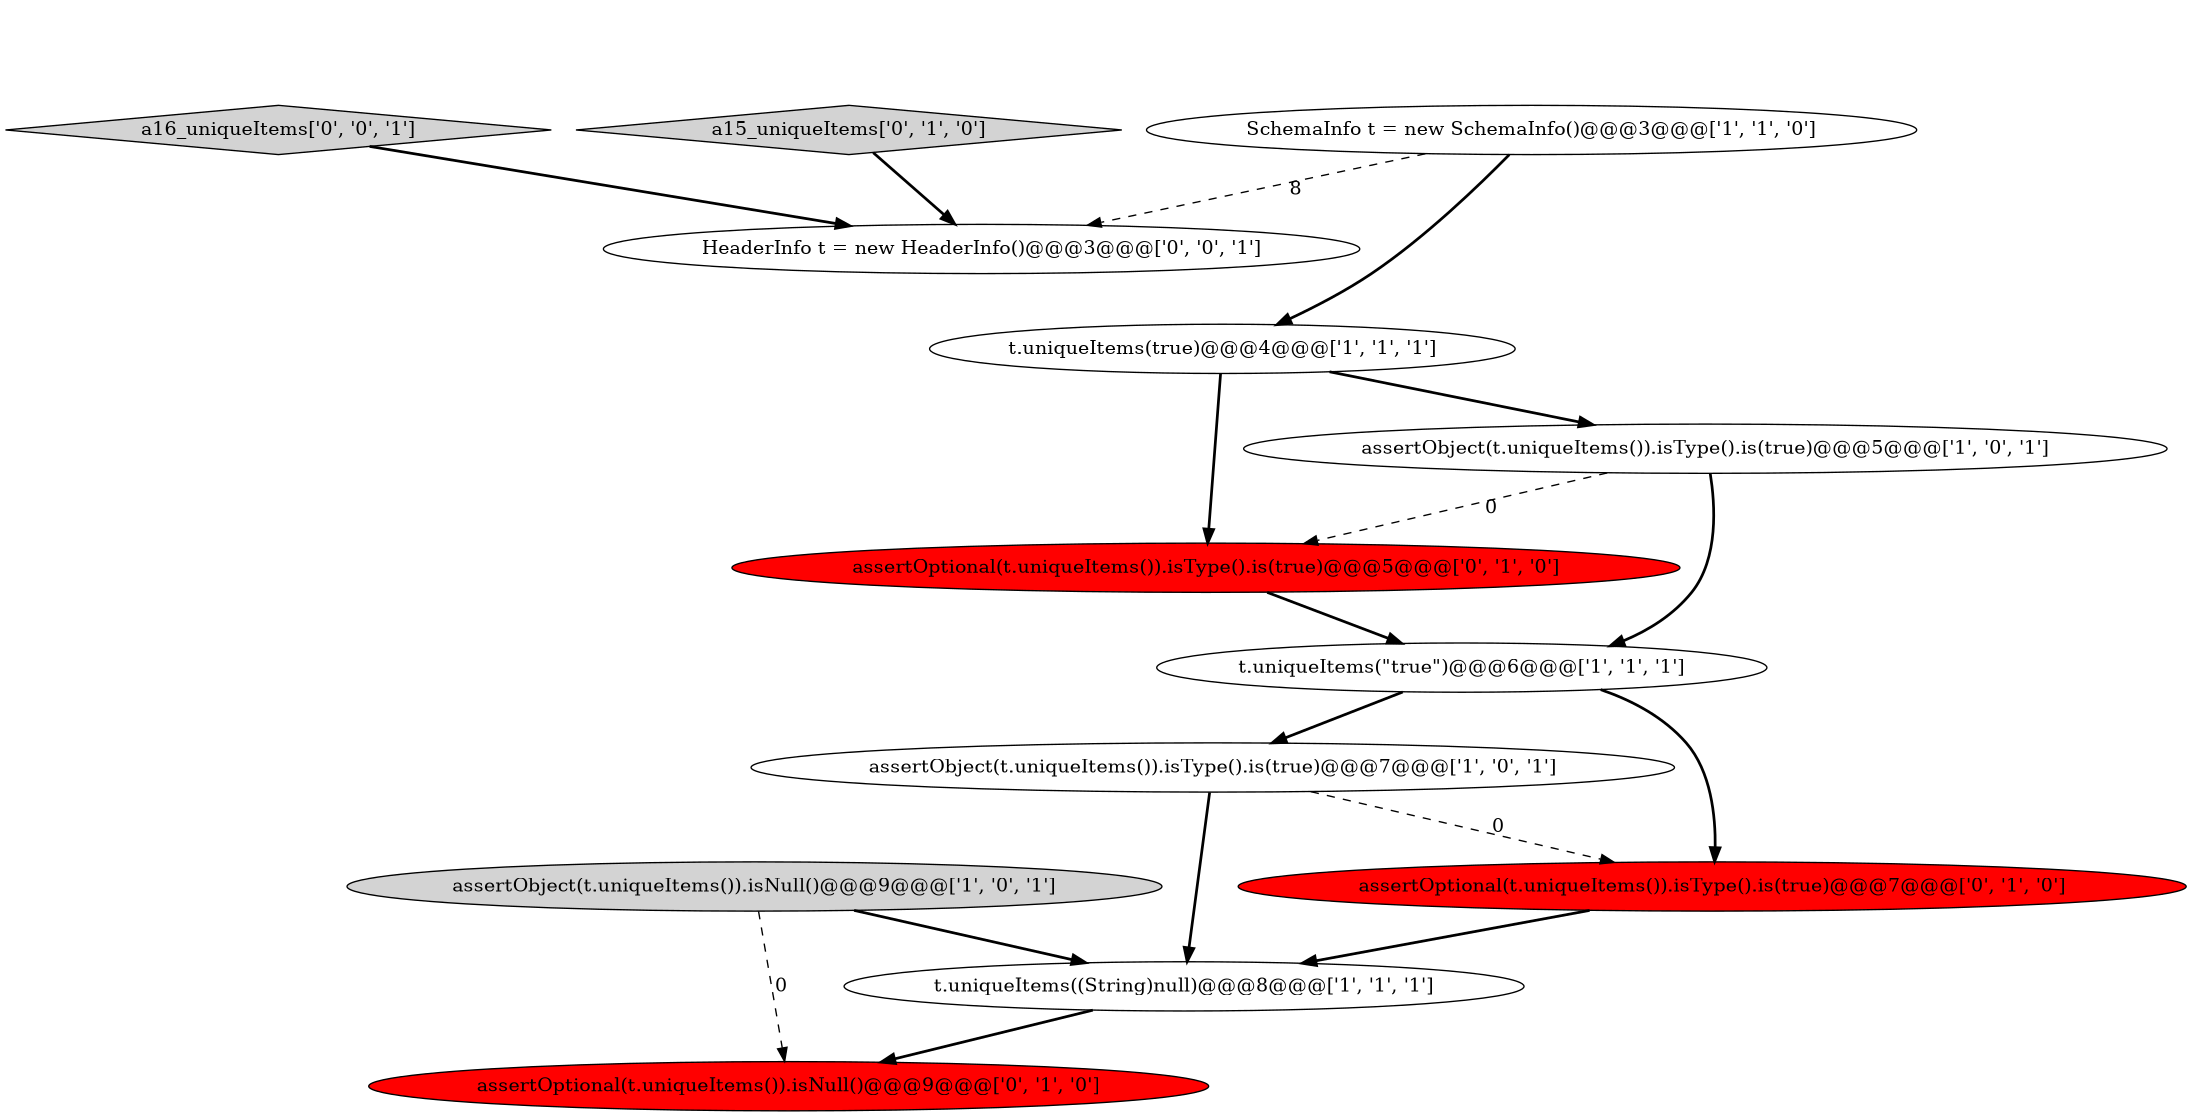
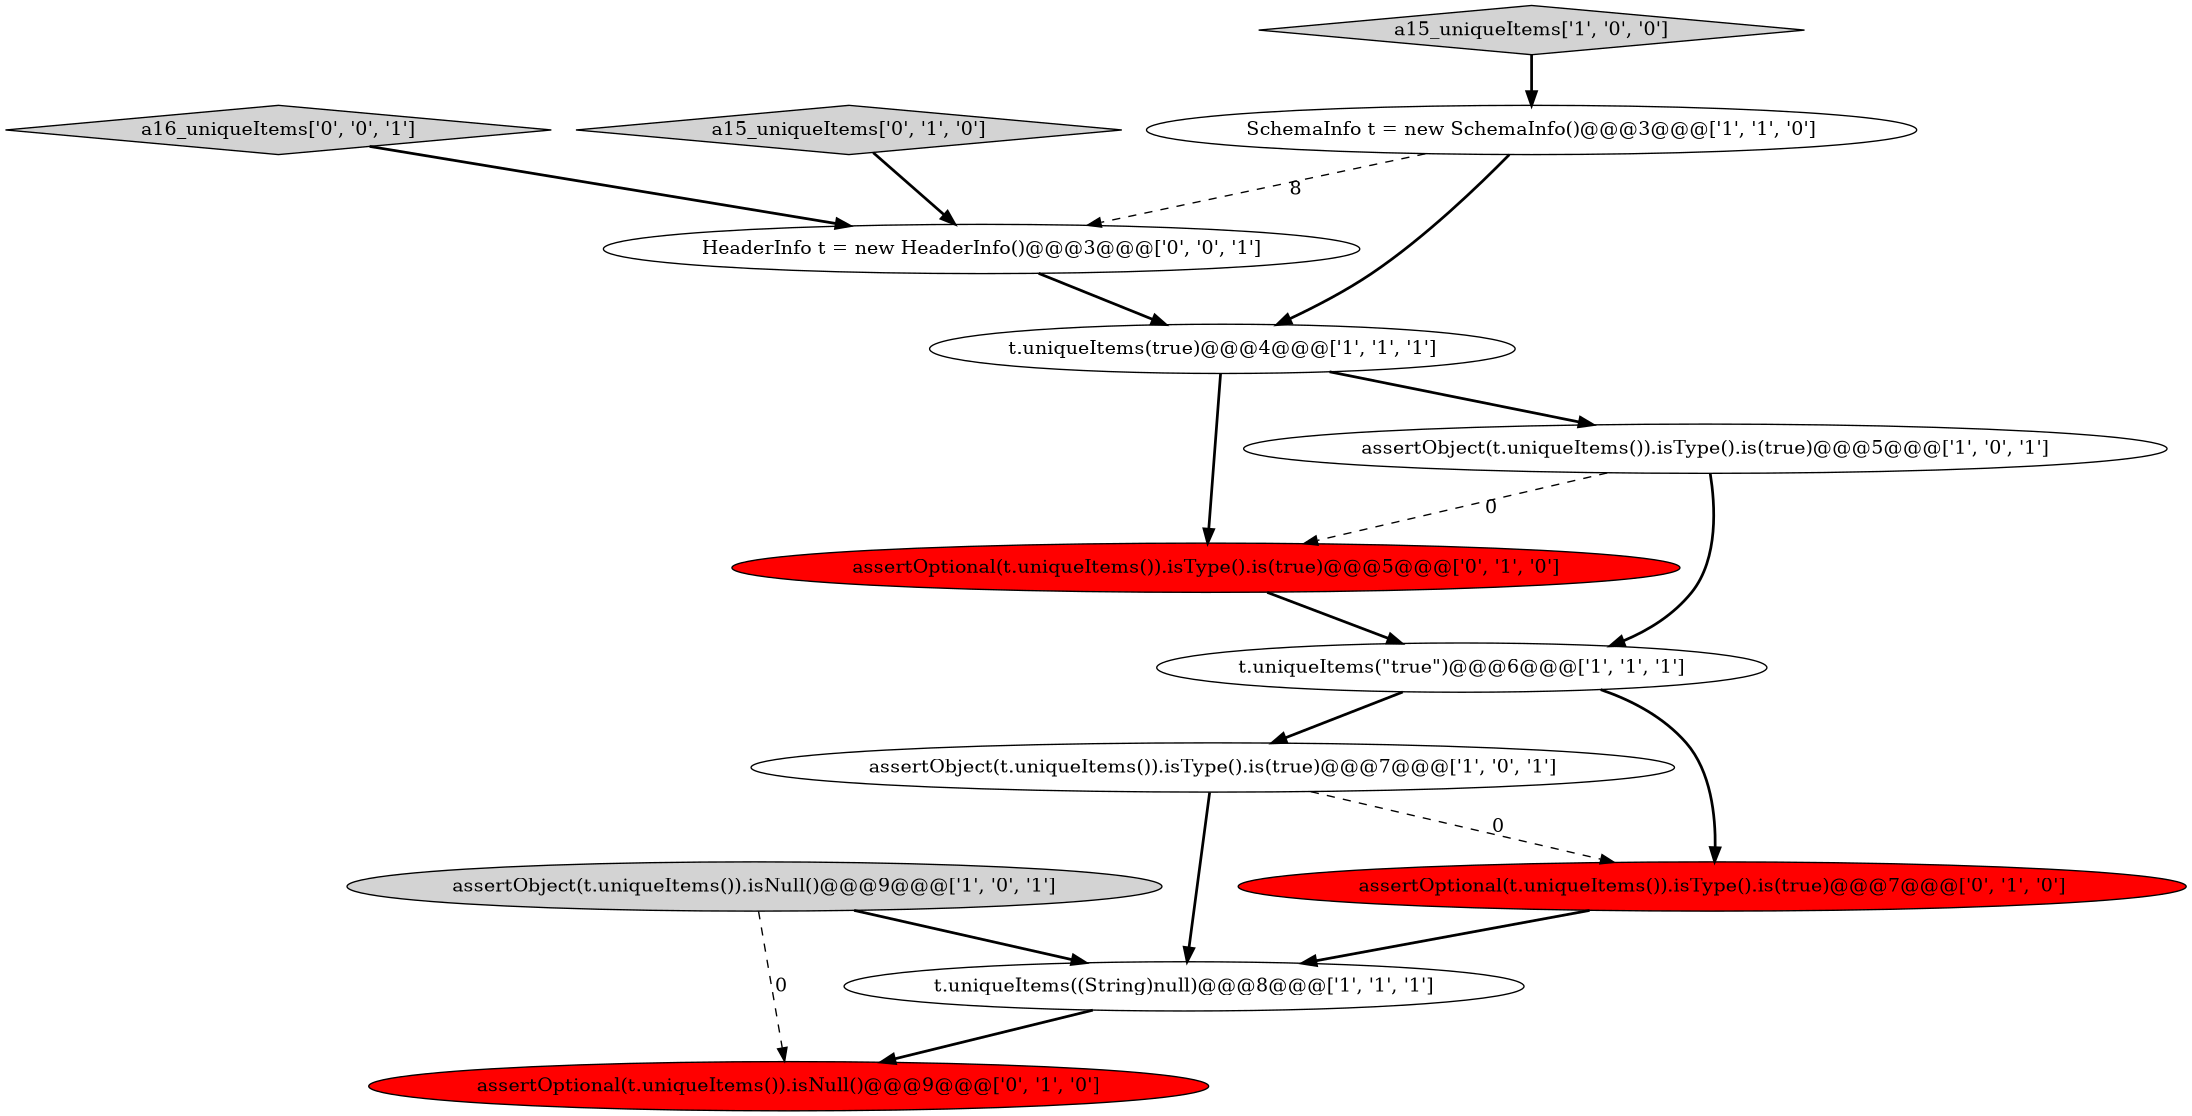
node "a15_uniqueItems['1', '0', '0']": added
edge "HeaderInfo t = new HeaderInfo()@@@3@@@['0', '0', '1']" -> "t.uniqueItems(true)@@@4@@@['1', '1', '1']": added
